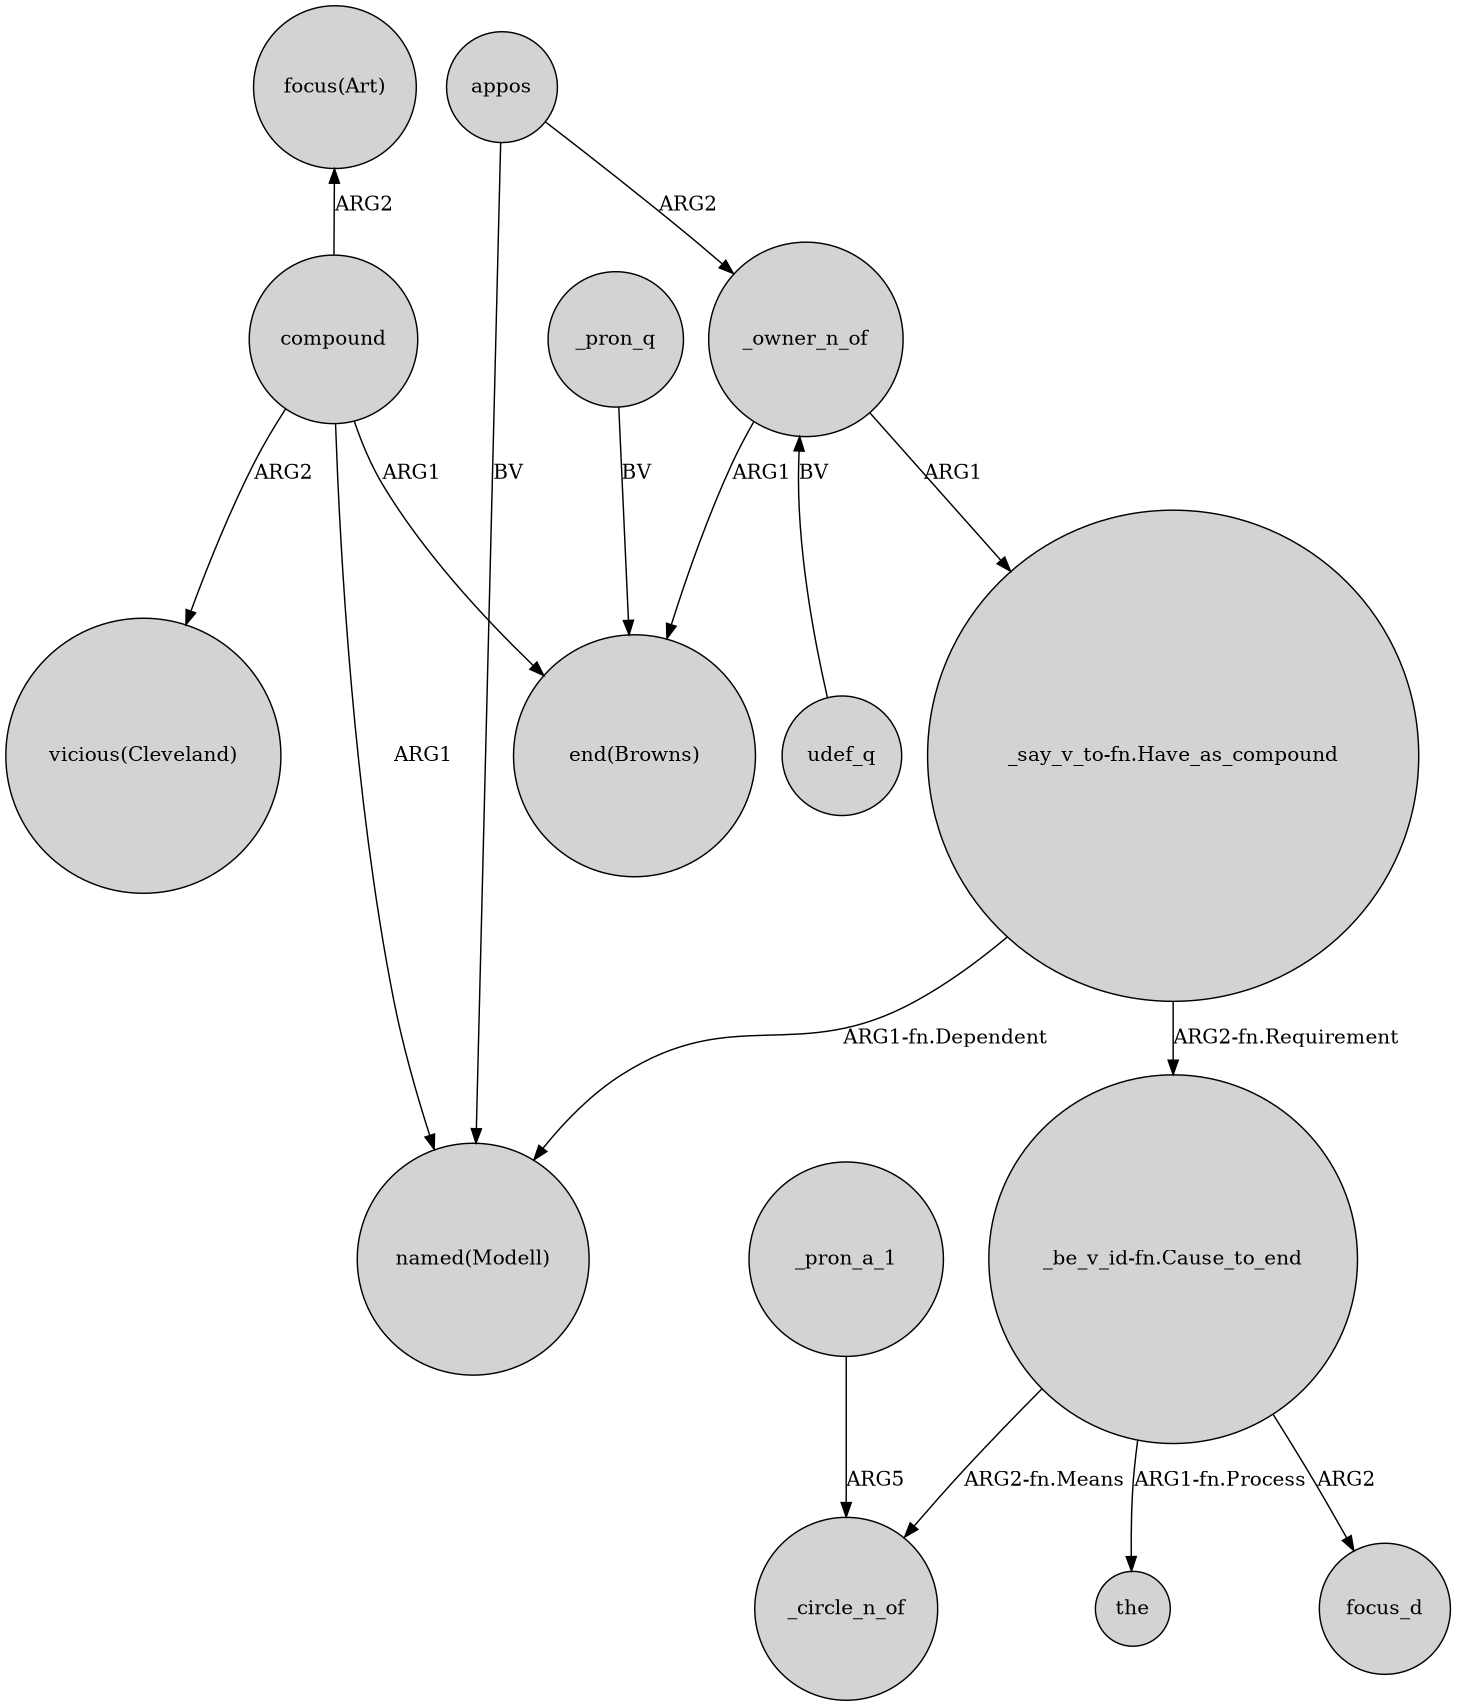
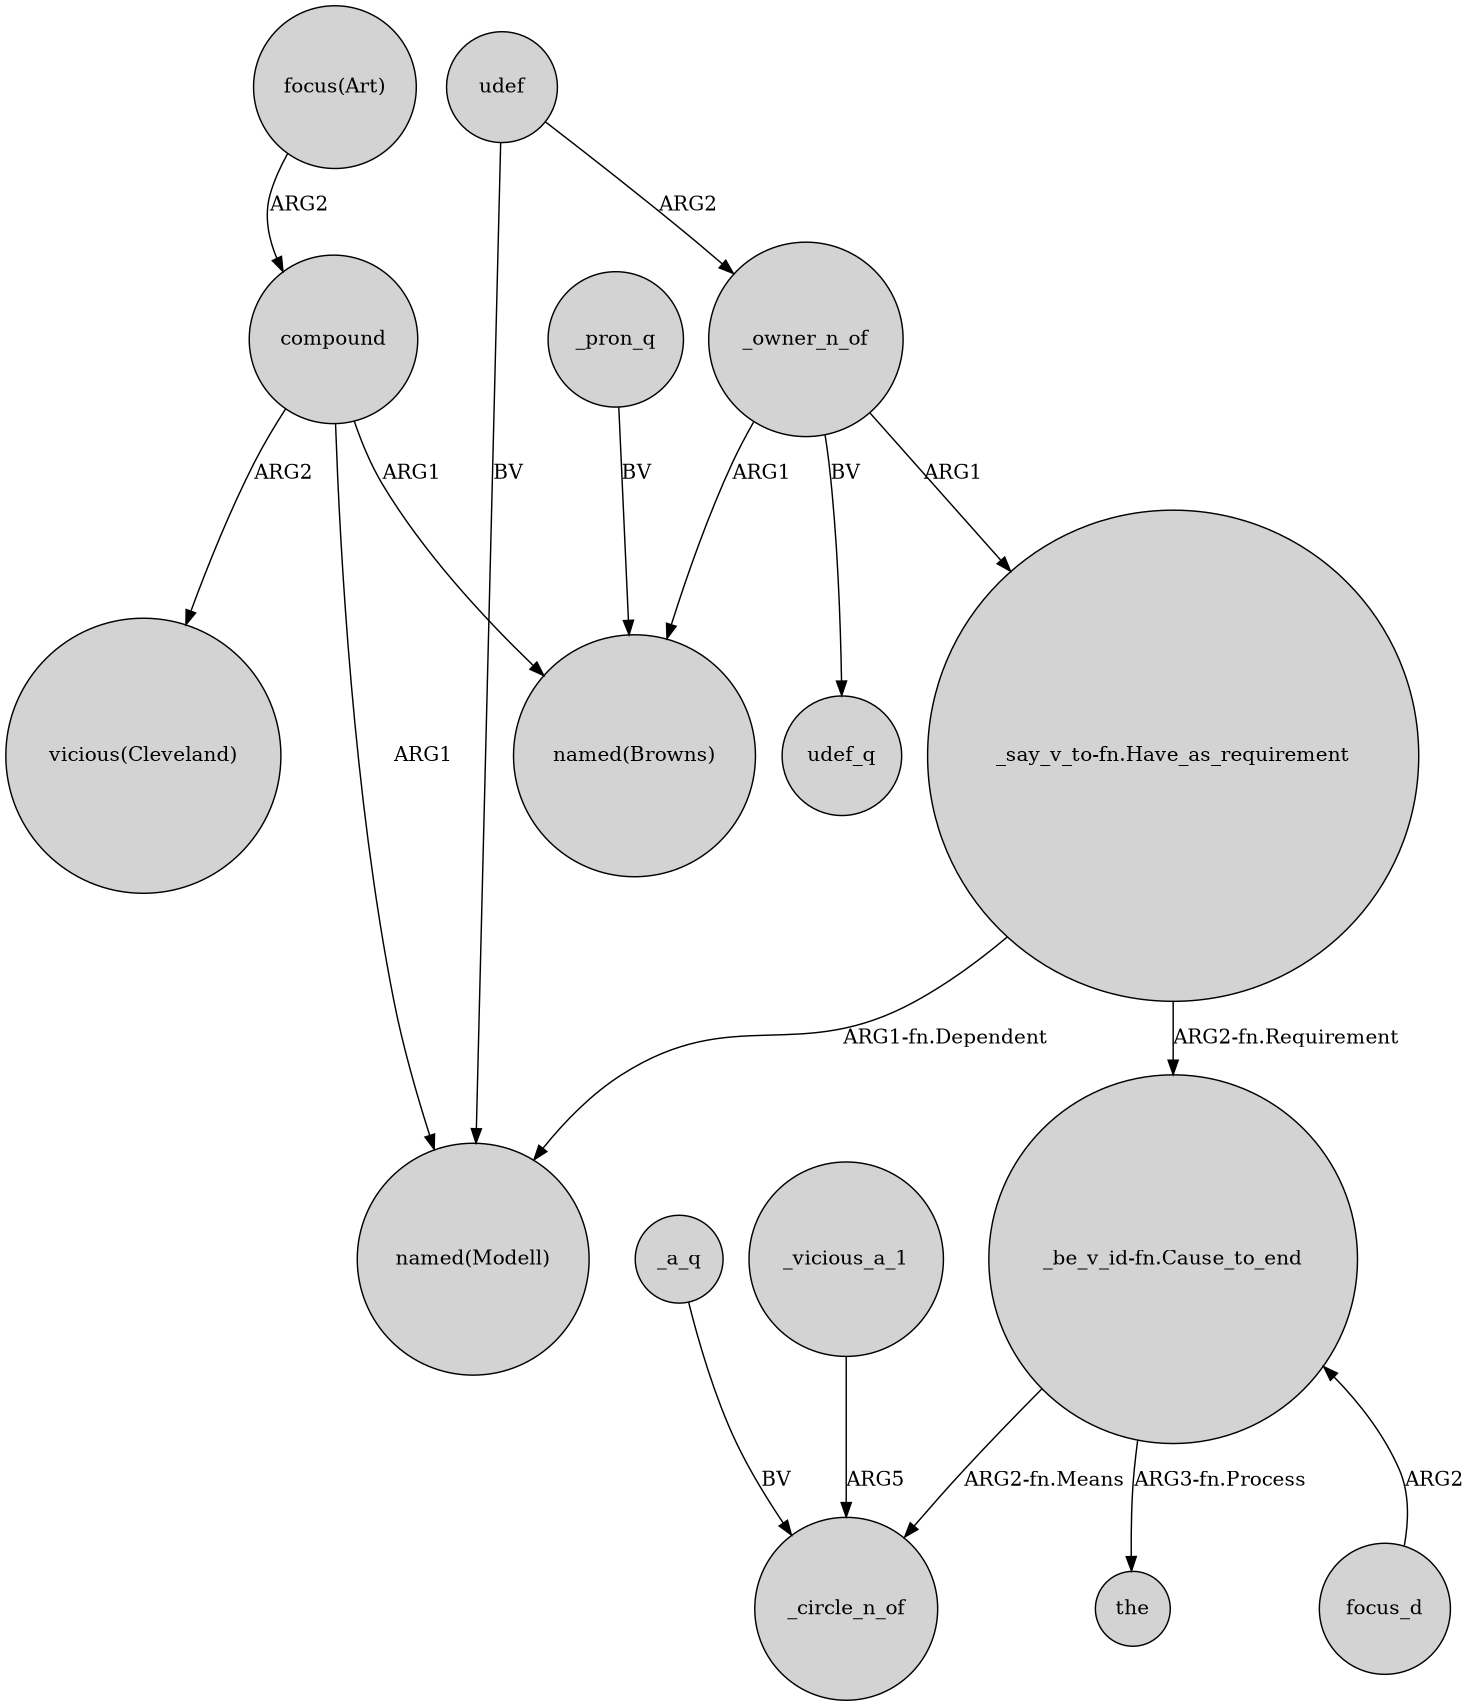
node "appos": label "appos" -> "udef"
edge "compound" -> "focus(Art)": reversed
edge "udef_q" -> "_owner_n_of": reversed
node "end(Browns)": label "end(Browns)" -> "named(Browns)"
node "_say_v_to-fn.Have_as_compound": label "_say_v_to-fn.Have_as_compound" -> "_say_v_to-fn.Have_as_requirement"
node "_a_q": added
node "_pron_a_1": label "_pron_a_1" -> "_vicious_a_1"
edge "_be_v_id-fn.Cause_to_end" -> "focus_d": reversed
edge "_be_v_id-fn.Cause_to_end" -> "the": label "ARG1-fn.Process" -> "ARG3-fn.Process"
